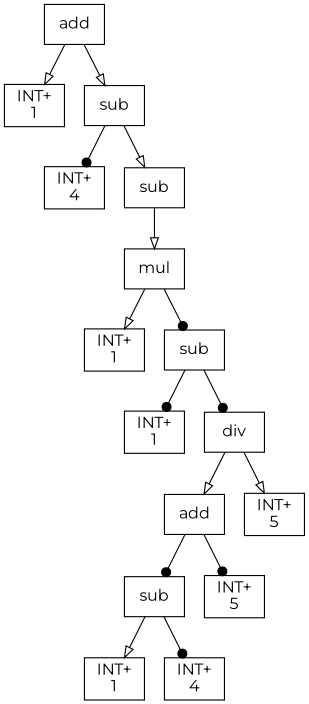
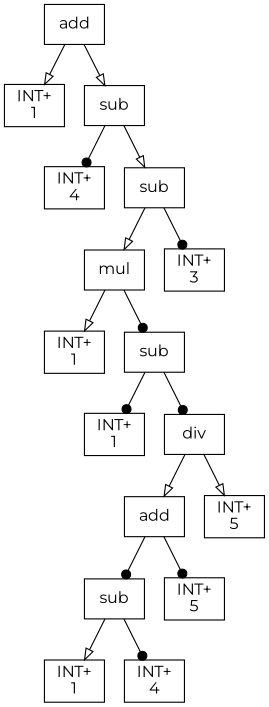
node "INT+ 3": added
